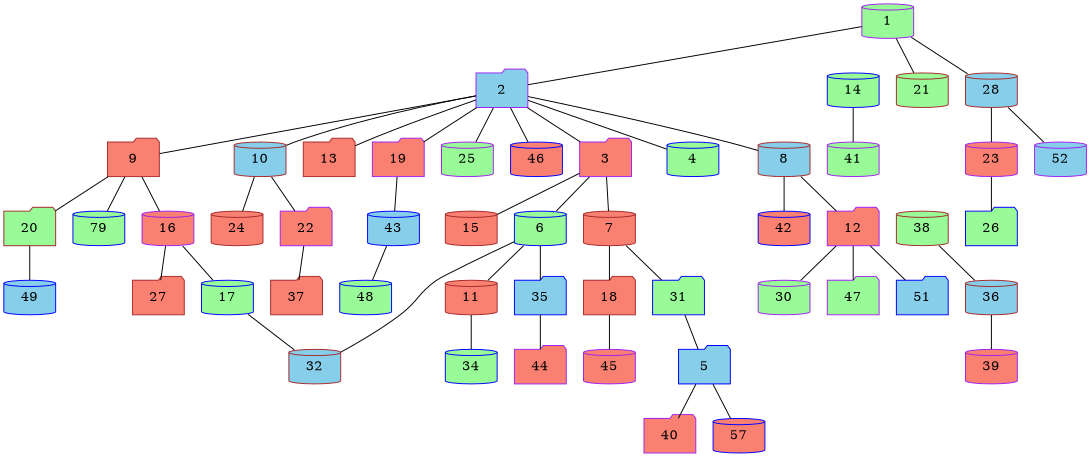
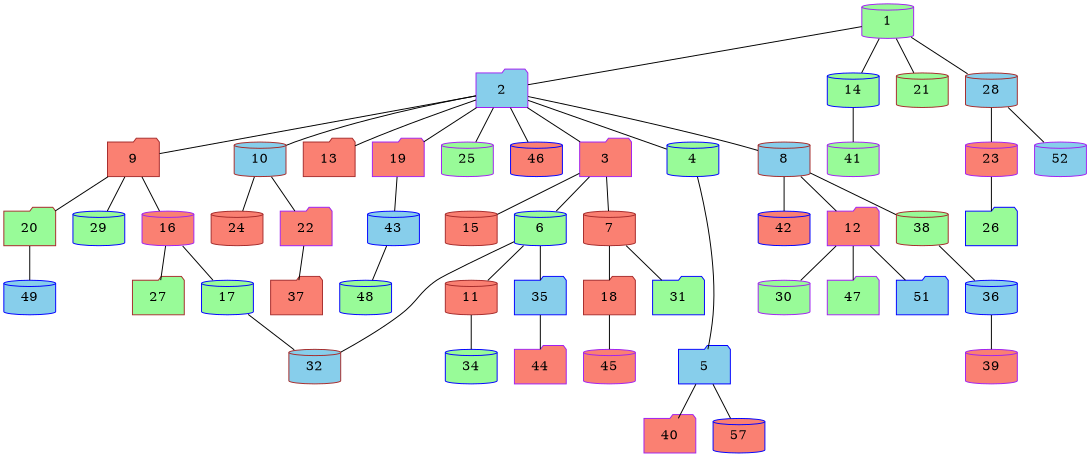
edge "1" -- "14": added
edge "8" -- "38": added
node "79": label "79" -> "29"
node "27": fillcolor salmon -> palegreen
node "36": color brown -> blue
edge "31" -- "5": now "4" -- "5"
